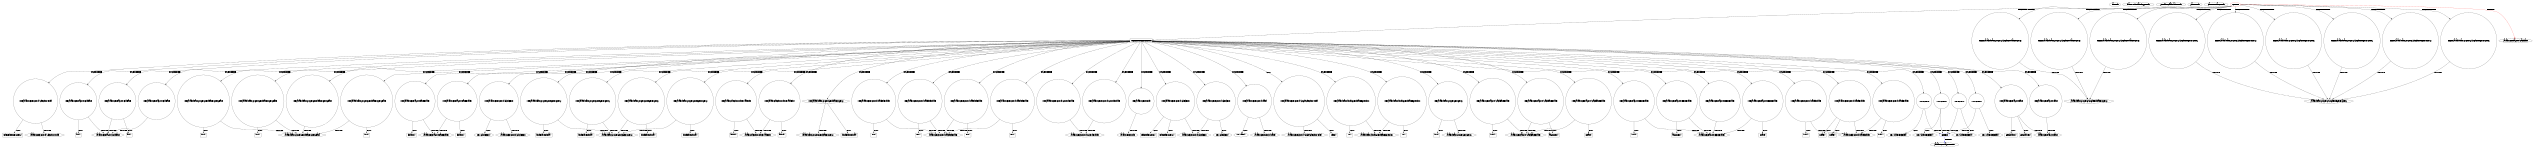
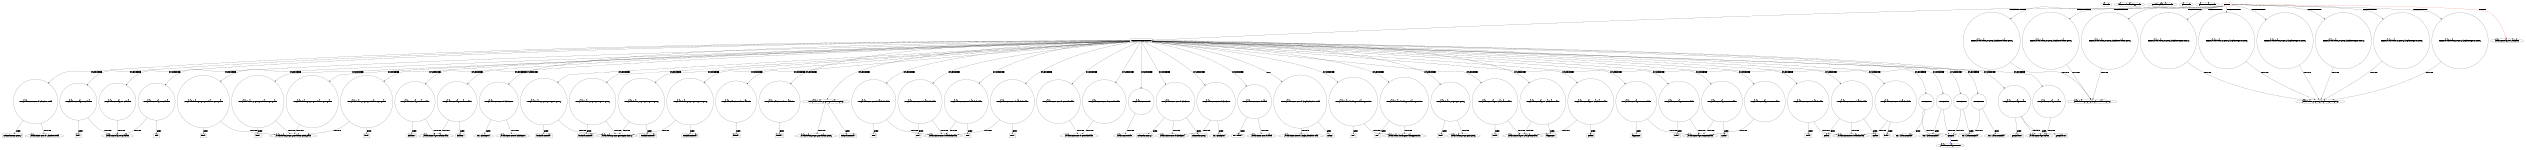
node "VAR:javafx.scene.control.SingleSelectionModel": label "VAR:javafx.scene.control.SingleSelectionModel" -> "FIELD:javafx.scene.control.SingleSelectionModel"
node "javafx.collections.ObservableList": removed
